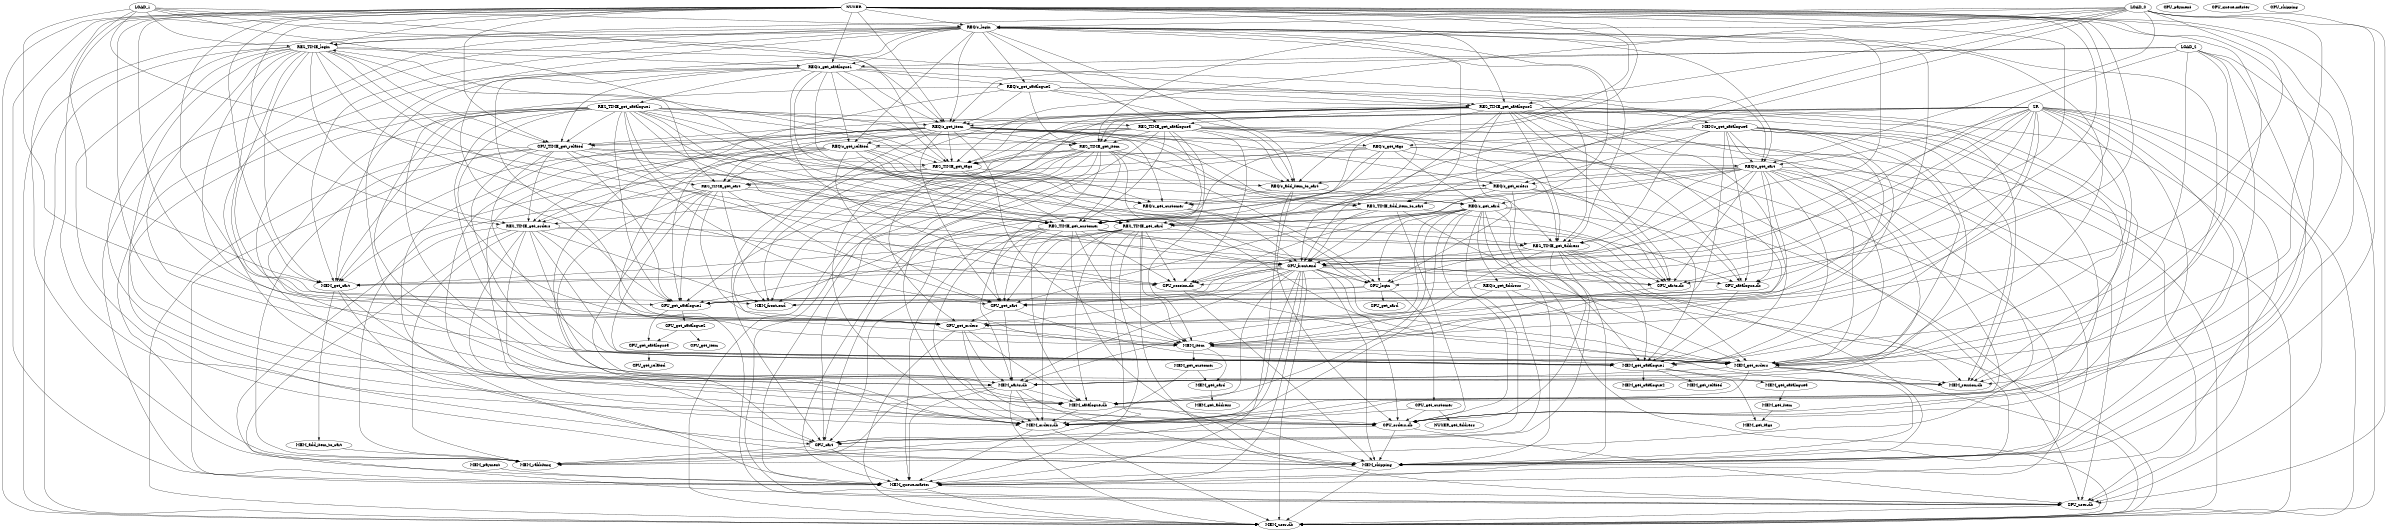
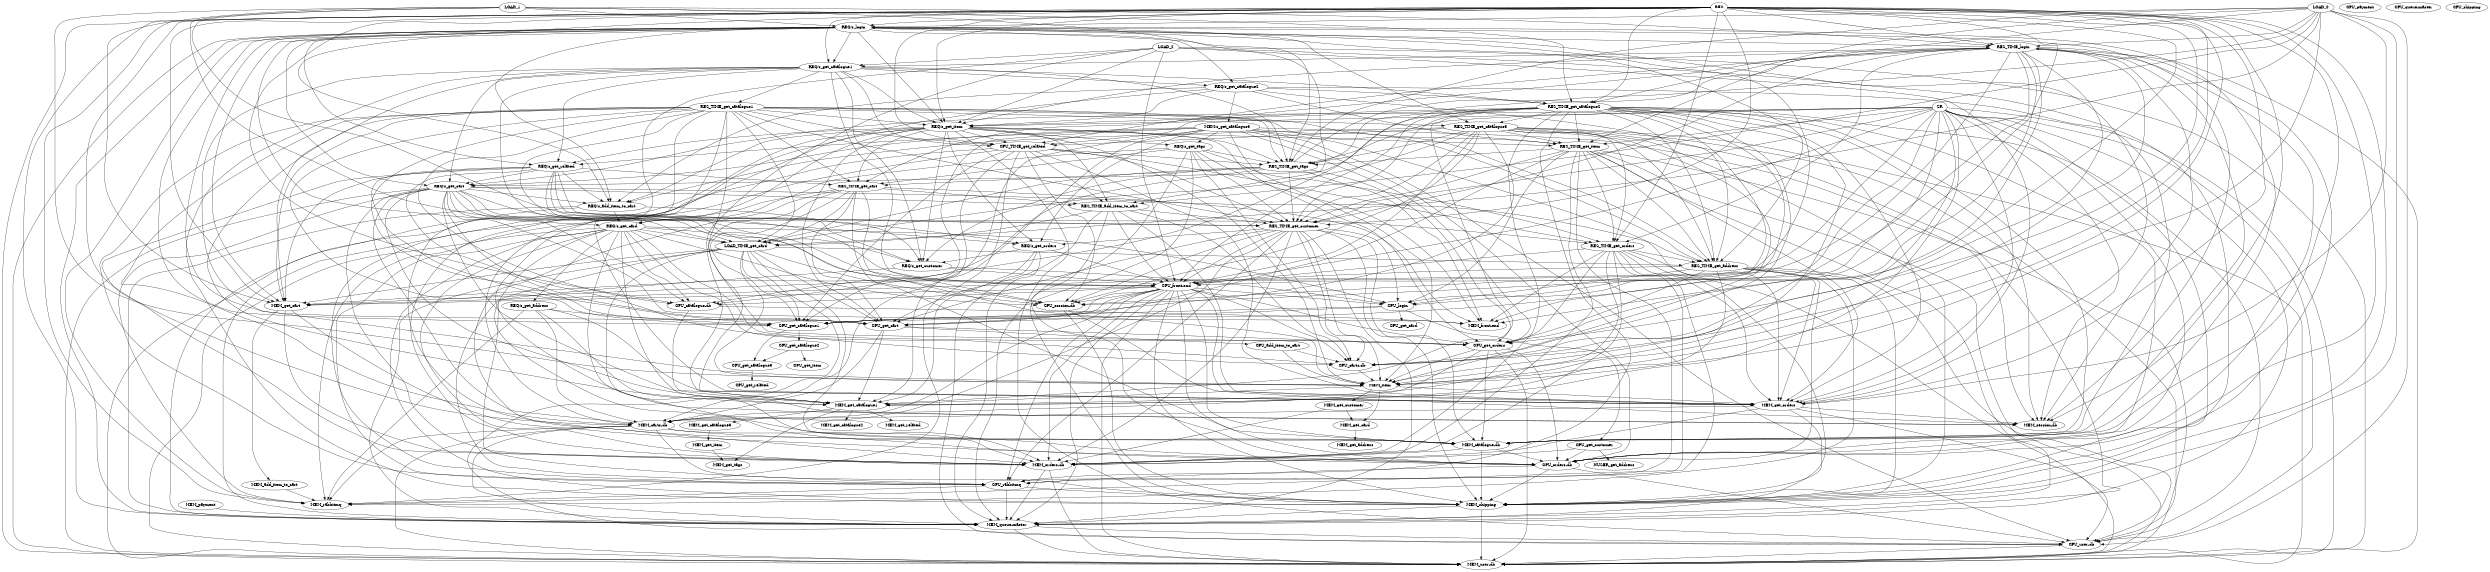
node "NUSER": label "NUSER" -> "RES"
edge "REQ/s_get_orders" -> "RES_TIME_get_customer": reversed
node "RES_TIME_get_card": label "RES_TIME_get_card" -> "LOAD_TIME_get_card"
node "CPU_add_item_to_cart": added
edge "RES_TIME_login" -> "CPU_orders-db": reversed
node "CPU_cart": label "CPU_cart" -> "CPU_rabbitmq"
